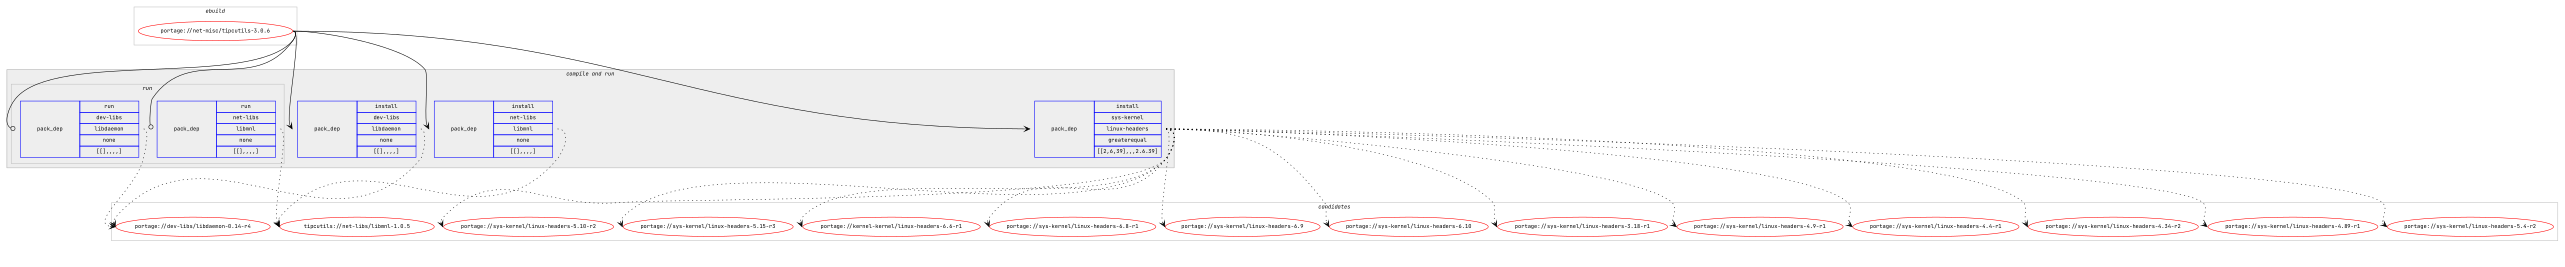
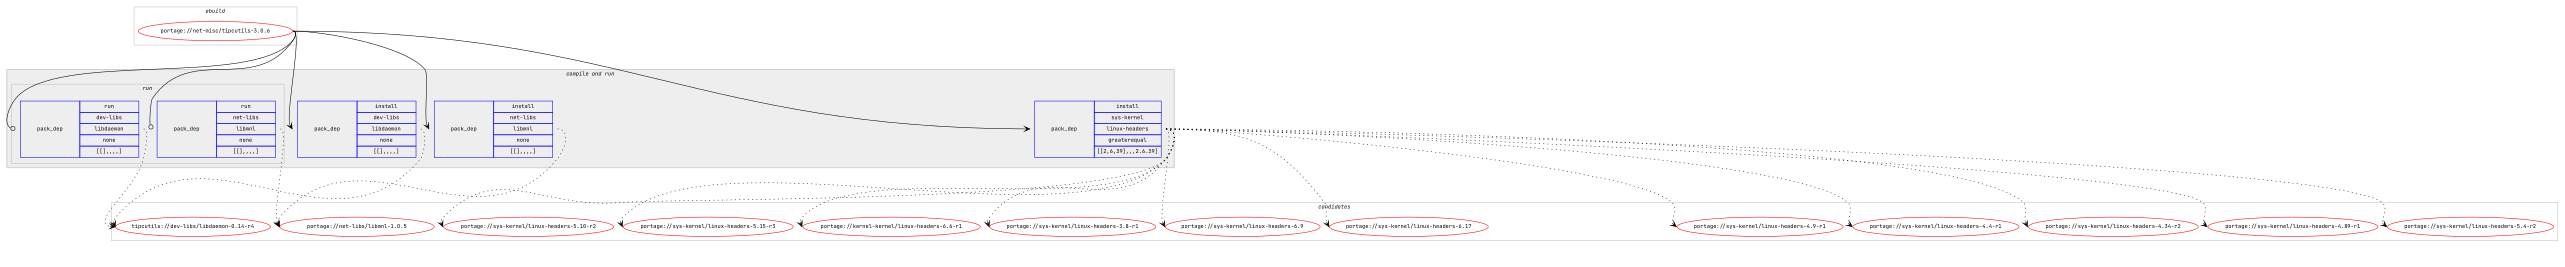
node "portage://dev-libs/libdaemon-0.14-r4": label "portage://dev-libs/libdaemon-0.14-r4" -> "tipcutils://dev-libs/libdaemon-0.14-r4"
node "tipcutils://net-libs/libmnl-1.0.5": label "tipcutils://net-libs/libmnl-1.0.5" -> "portage://net-libs/libmnl-1.0.5"
node "portage://sys-kernel/linux-headers-6.8-r1": label "portage://sys-kernel/linux-headers-6.8-r1" -> "portage://sys-kernel/linux-headers-3.8-r1"
node "portage://sys-kernel/linux-headers-6.10": label "portage://sys-kernel/linux-headers-6.10" -> "portage://sys-kernel/linux-headers-6.17"
node "portage://sys-kernel/linux-headers-3.18-r1": removed
